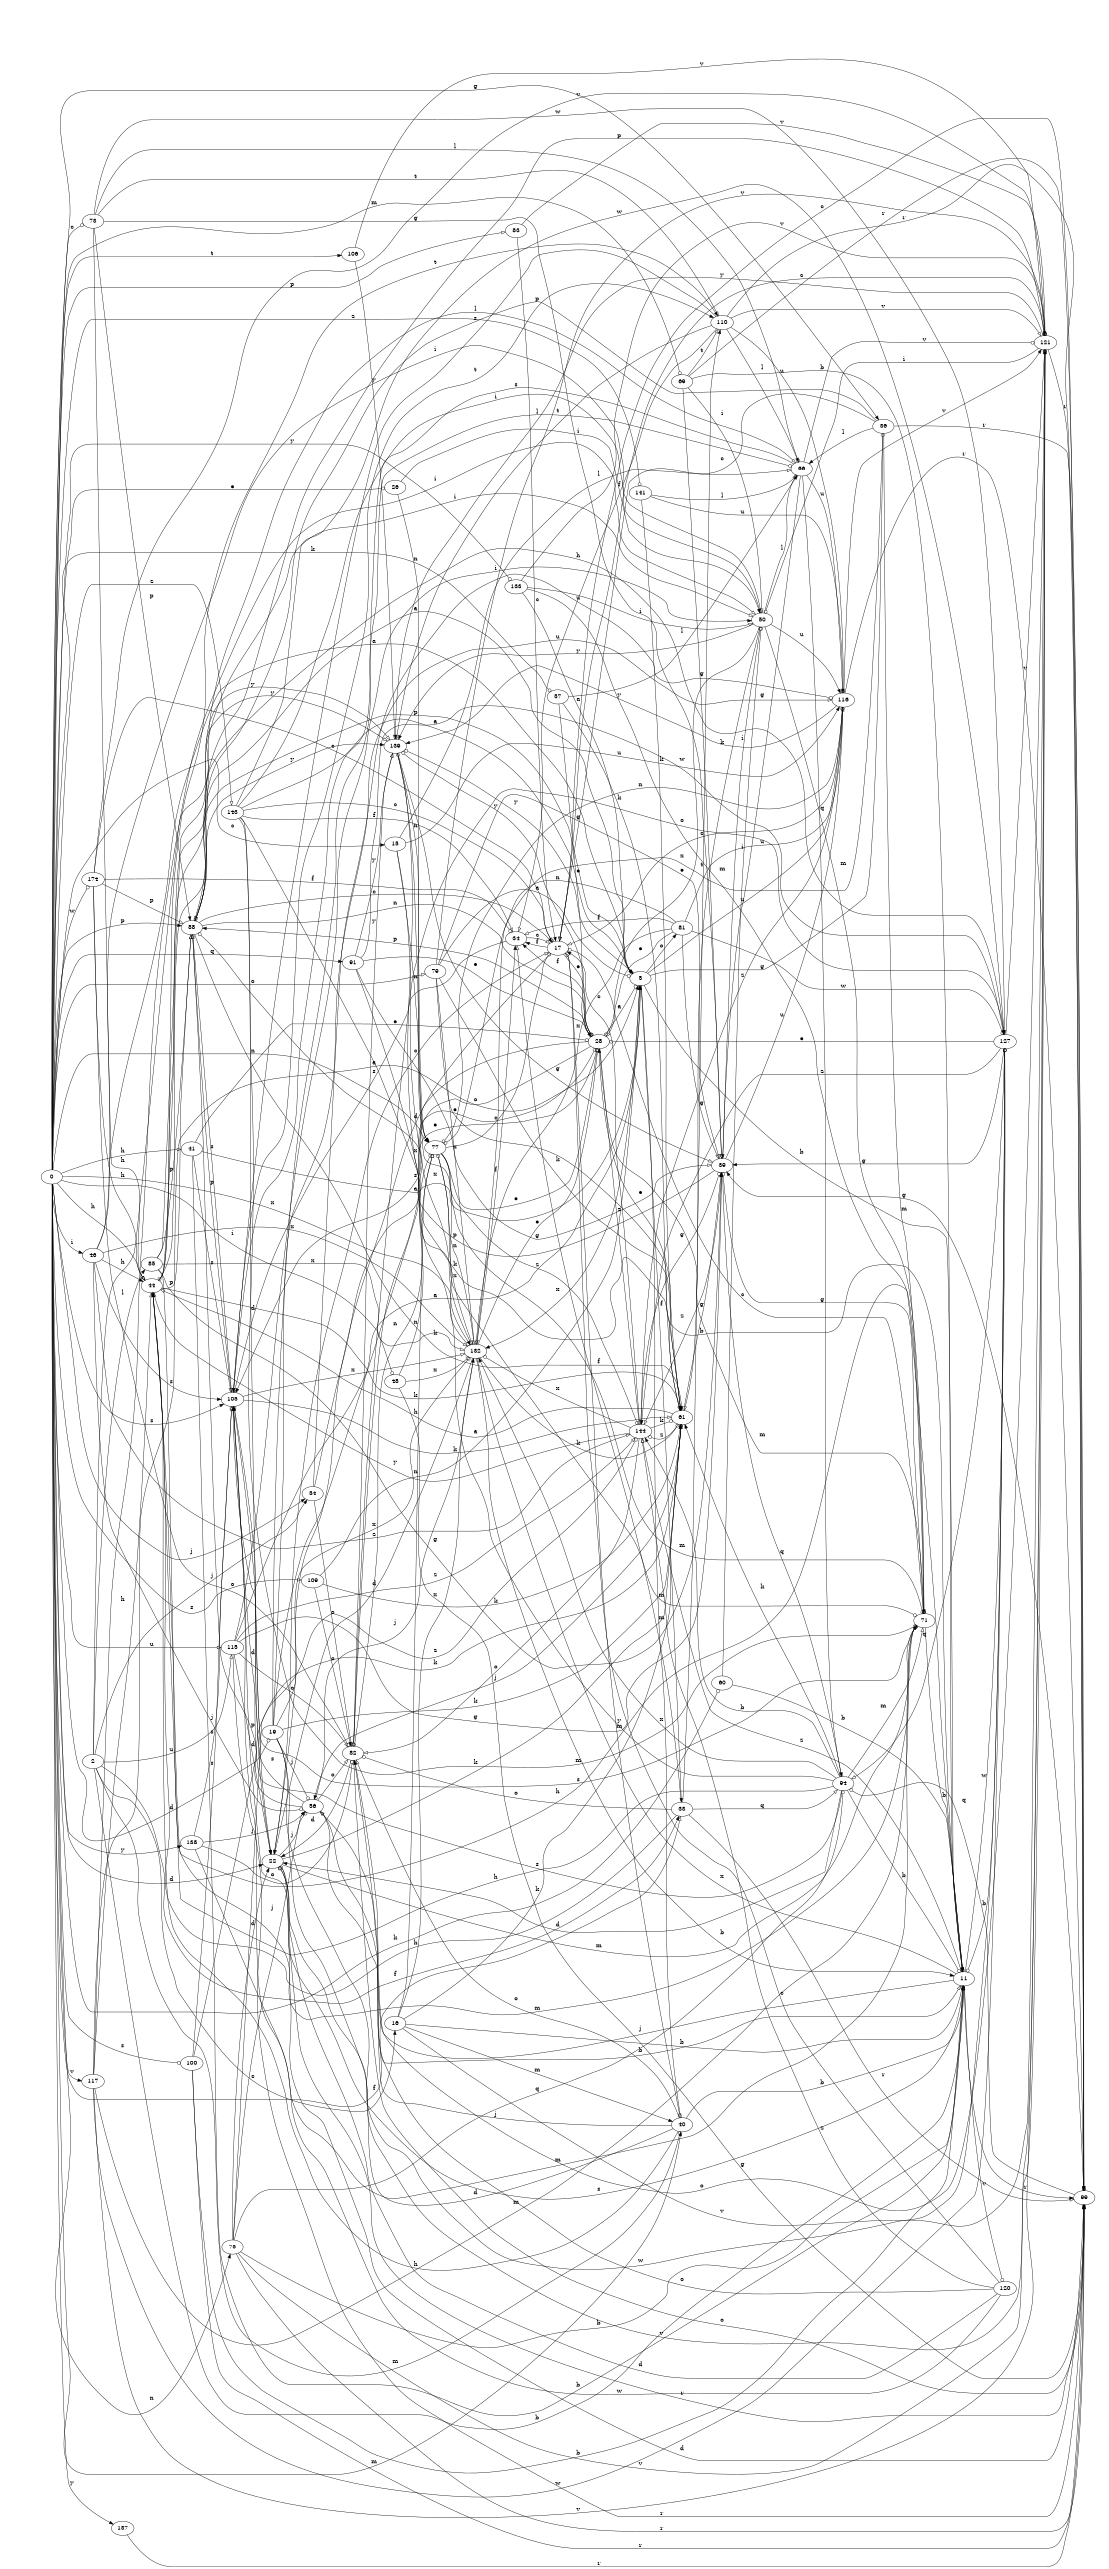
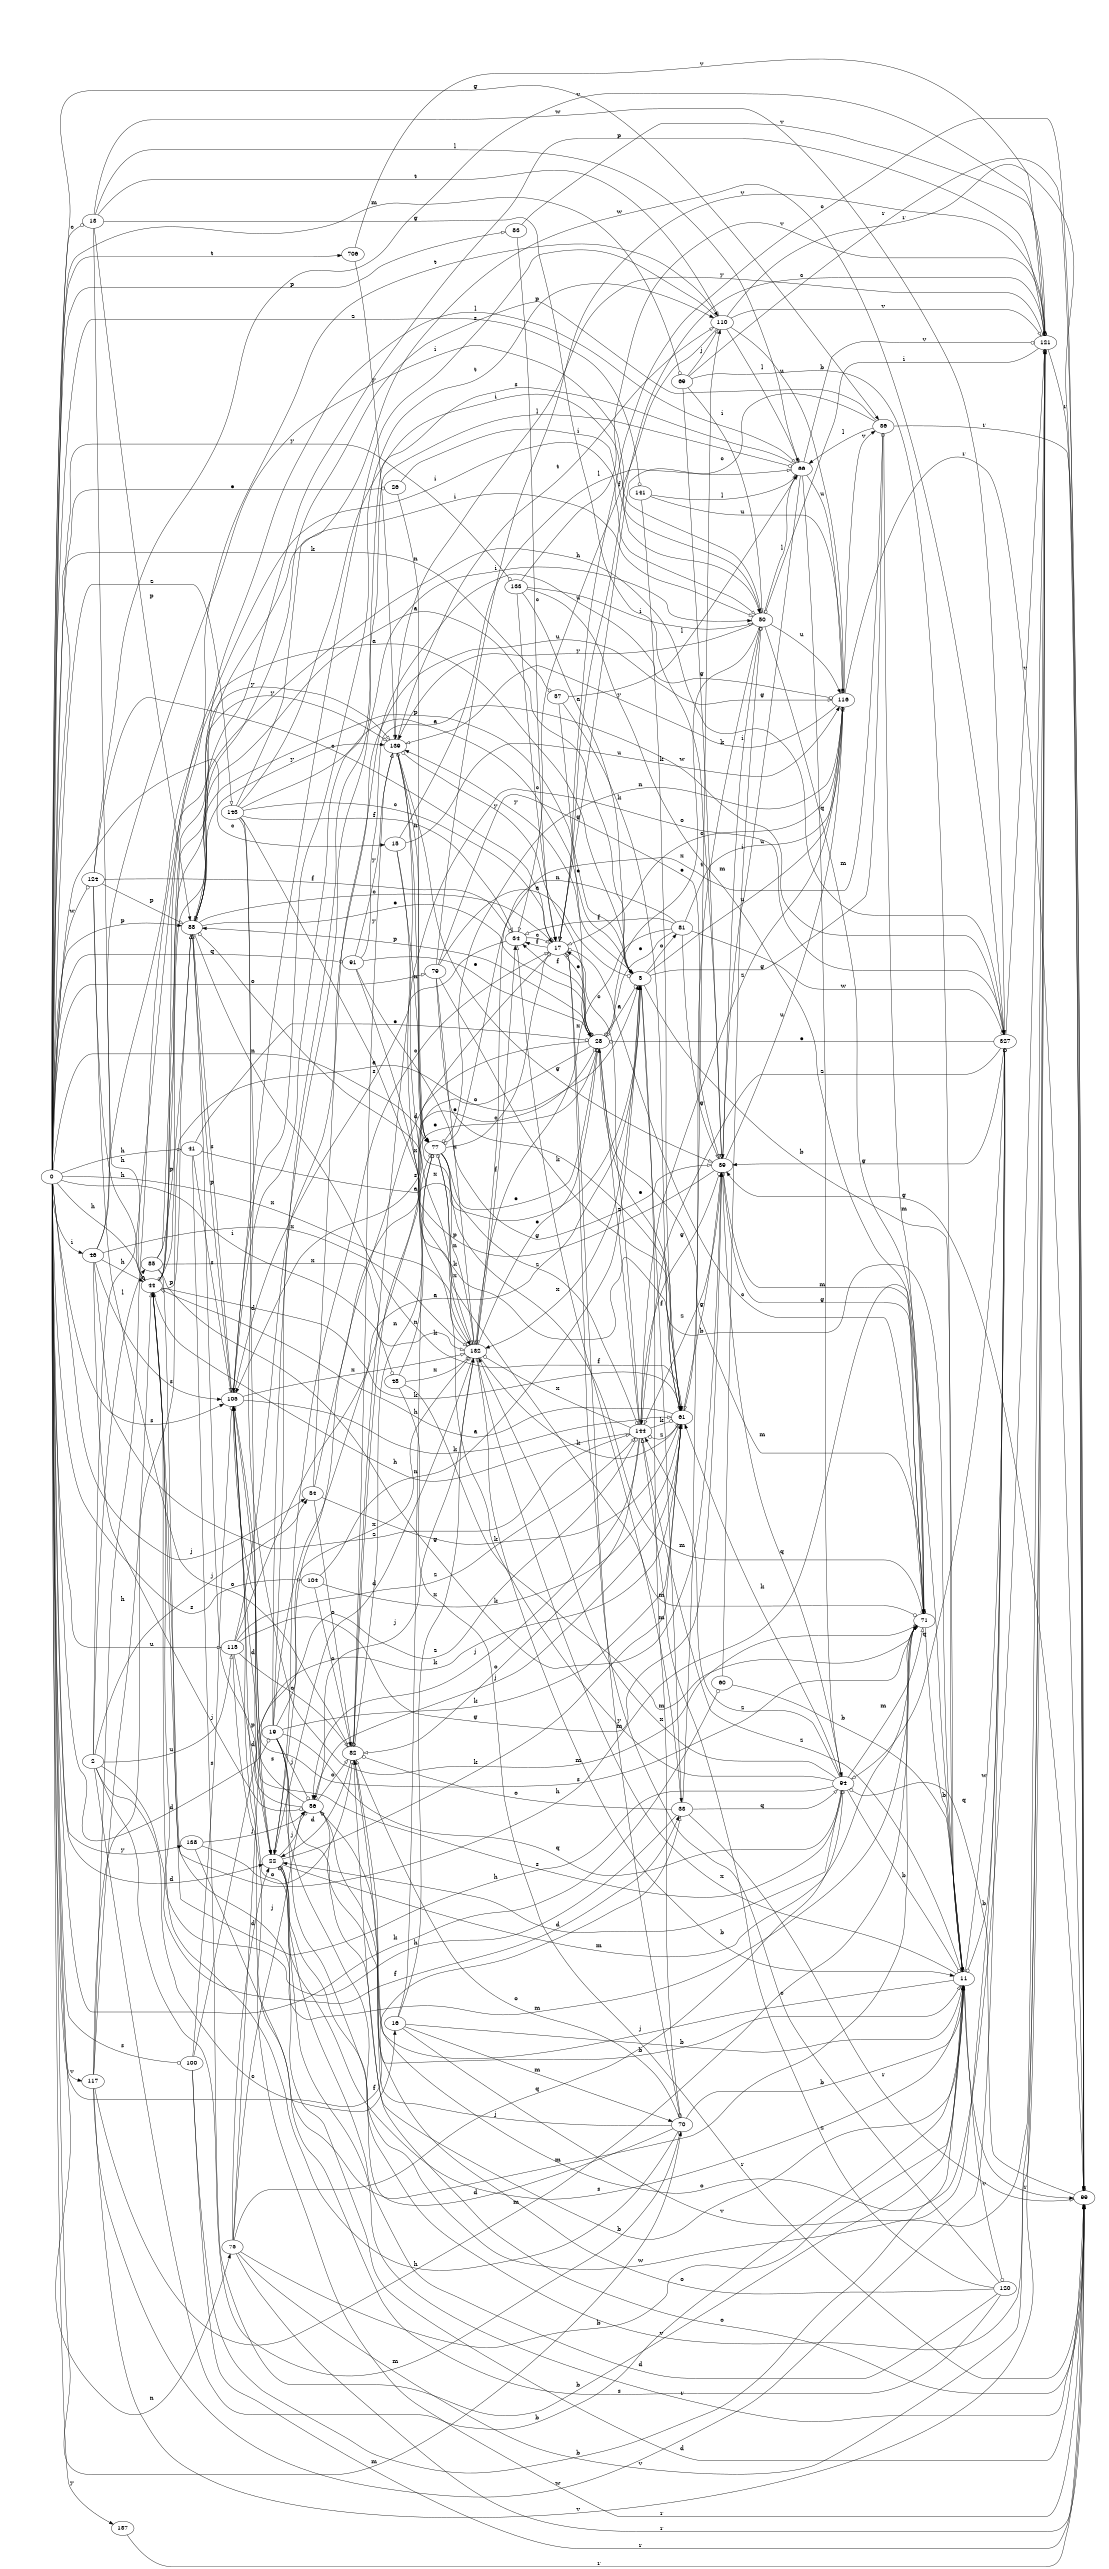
node "73": label "73" -> "13"
node "106": label "106" -> "706"
edge "69" -> "110": label "t" -> "j"
edge "116" -> "121": now "116" -> "36"
edge "110" -> "139": reversed
edge "116" -> "139": arrowhead normal -> onormal
edge "133" -> "17": added, label "c"
edge "5" -> "139": arrowhead odot -> normal
node "174": label "174" -> "124"
edge "88" -> "28": label "n" -> "e"
edge "0" -> "91": arrowhead normal -> odot
node "127": label "127" -> "327"
edge "39" -> "71": added, label "m"
edge "144" -> "44": label "y" -> "h"
node "109": label "109" -> "104"
edge "138" -> "105": removed, label "s"
edge "144" -> "56": added, label "j"
edge "48" -> "71": added, label "m"
edge "94" -> "144": label "b" -> "z"
edge "16" -> "61": now "54" -> "61"
edge "19" -> "94": added, label "q"
node "40": label "40" -> "70"
edge "48" -> "99": label "g" -> "r"
edge "19" -> "11": added, label "b"
edge "120" -> "105": label "w" -> "s"
